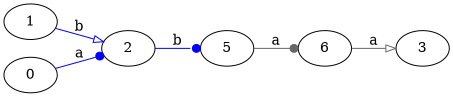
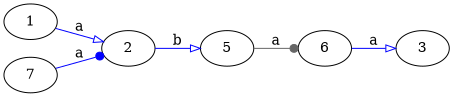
edge "1" -> "2": label "b" -> "a"
edge "2" -> "5": arrowhead dot -> onormal
edge "6" -> "3": color gray40 -> blue
node "0": label "0" -> "7"
